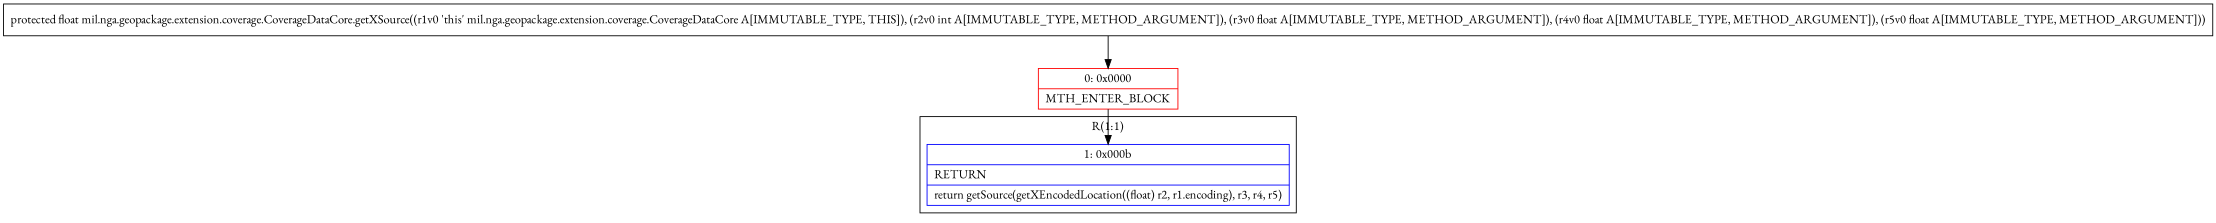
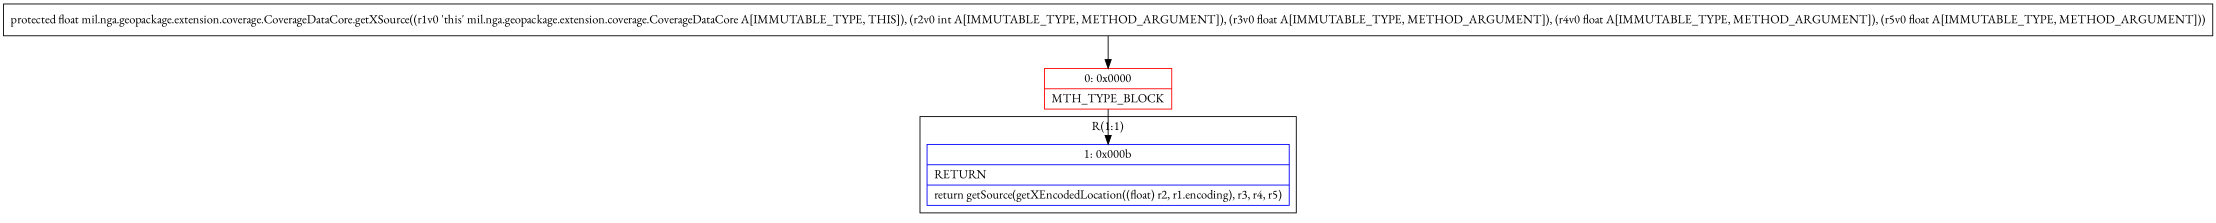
node "0: 0x0000": text "MTH_ENTER_BLOCK" -> "MTH_TYPE_BLOCK"
